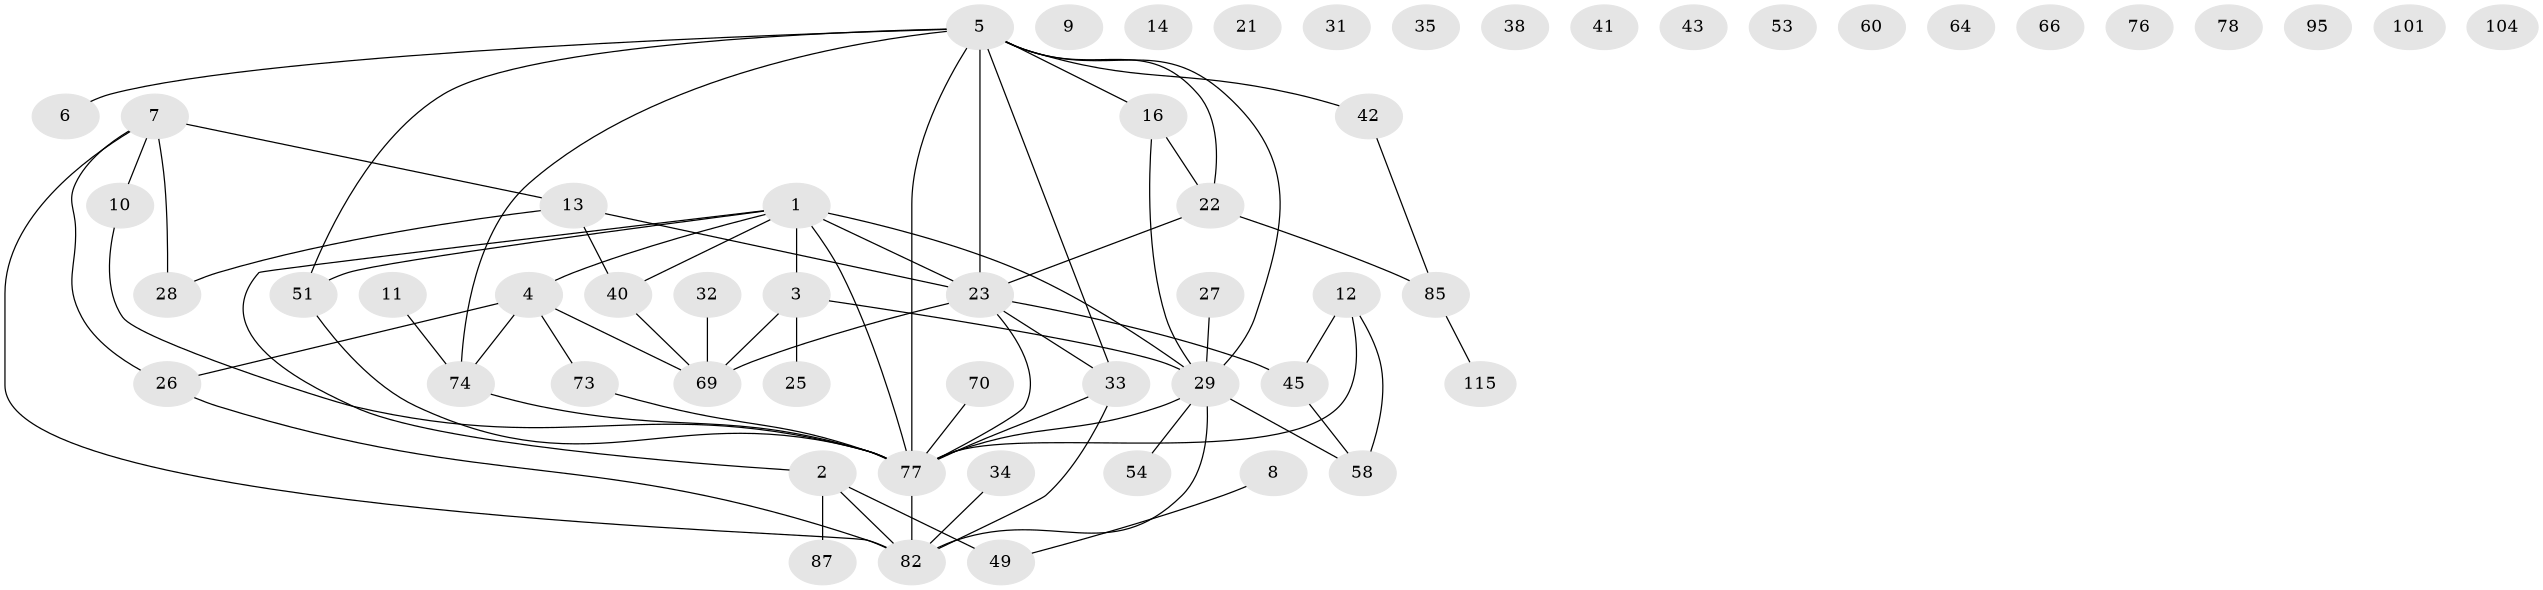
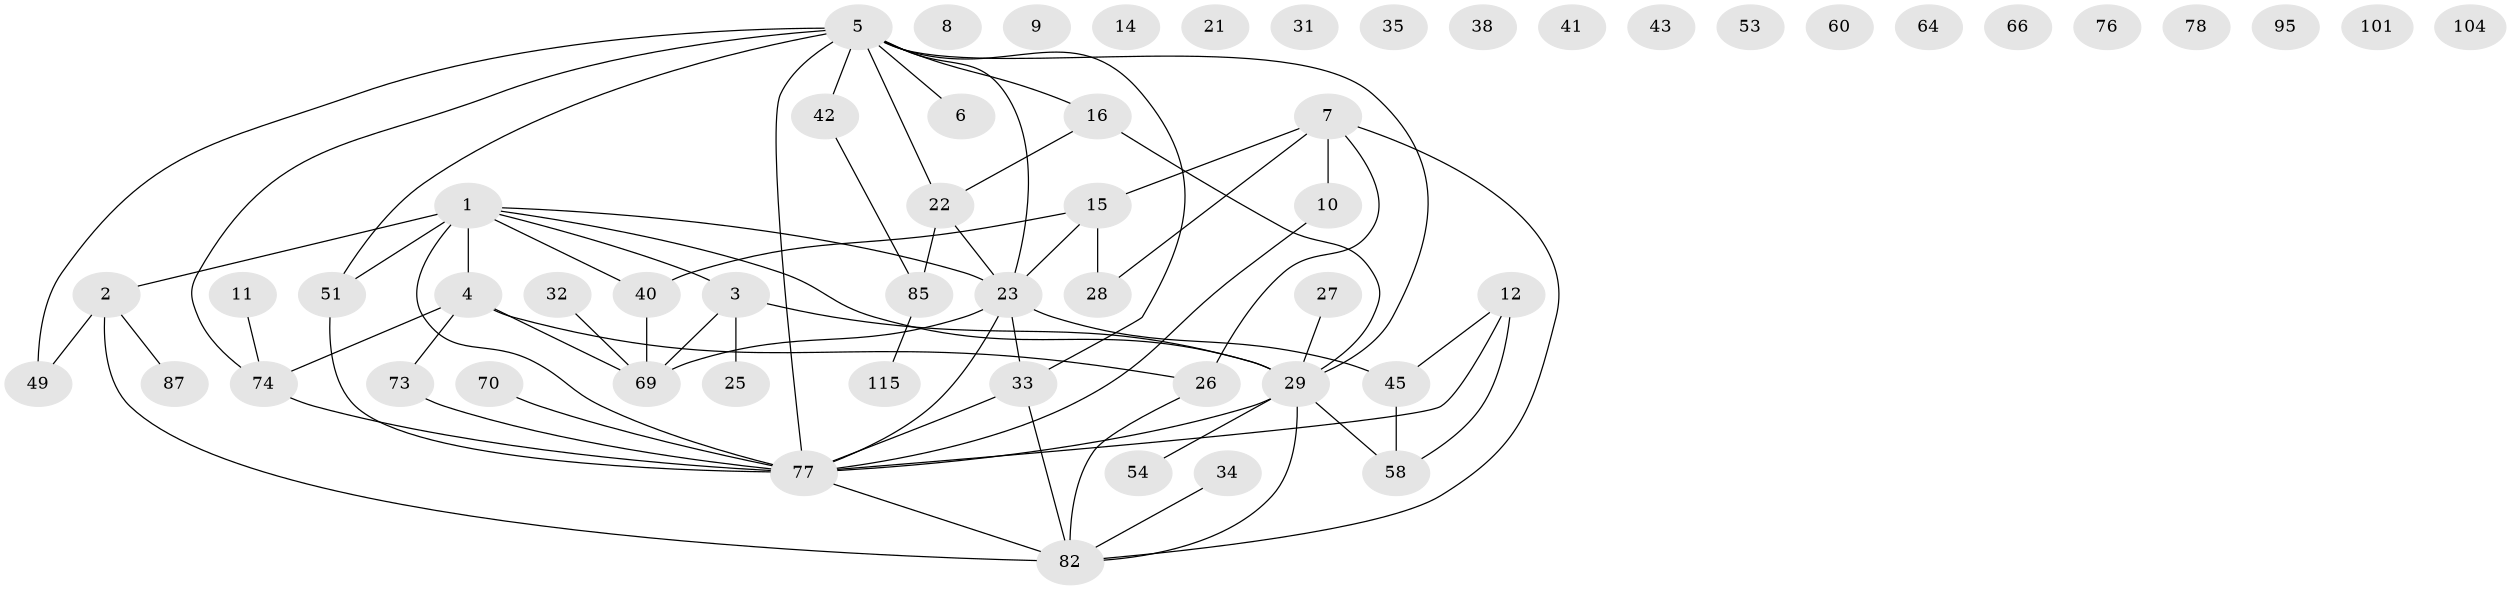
node "13": label "13" -> "15"
edge "8" -- "49": now "5" -- "49"
